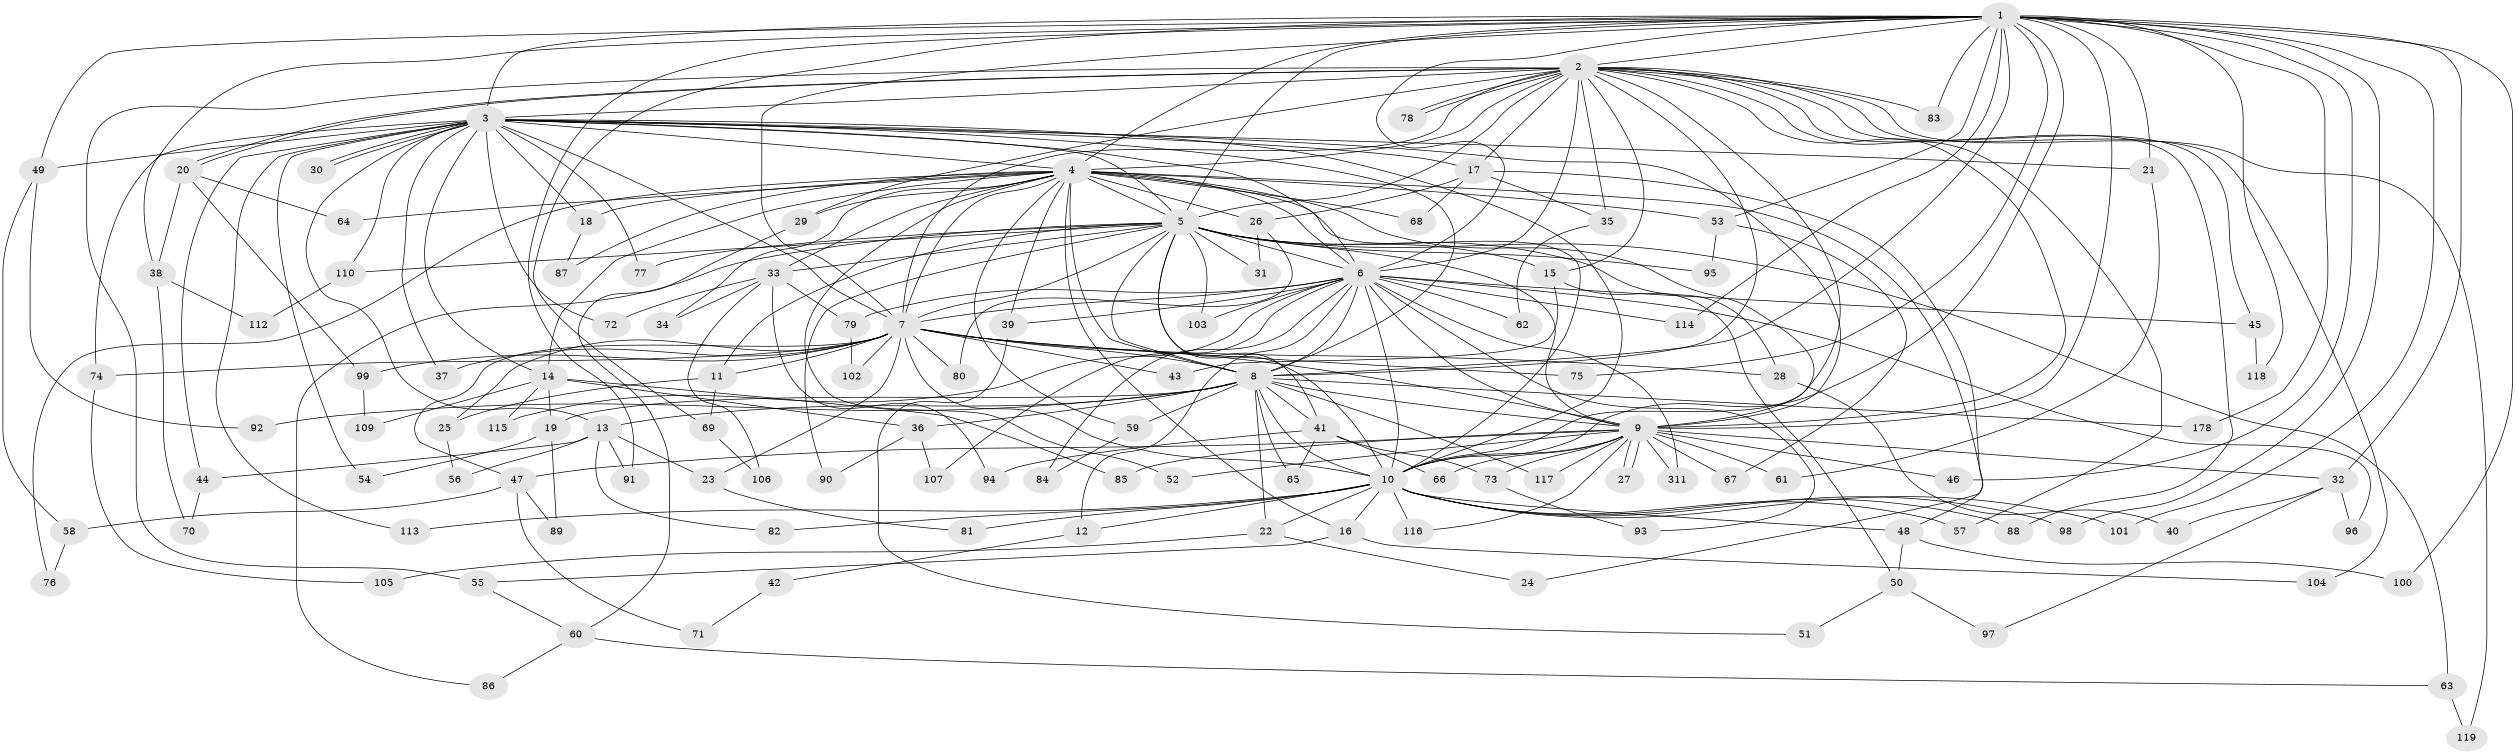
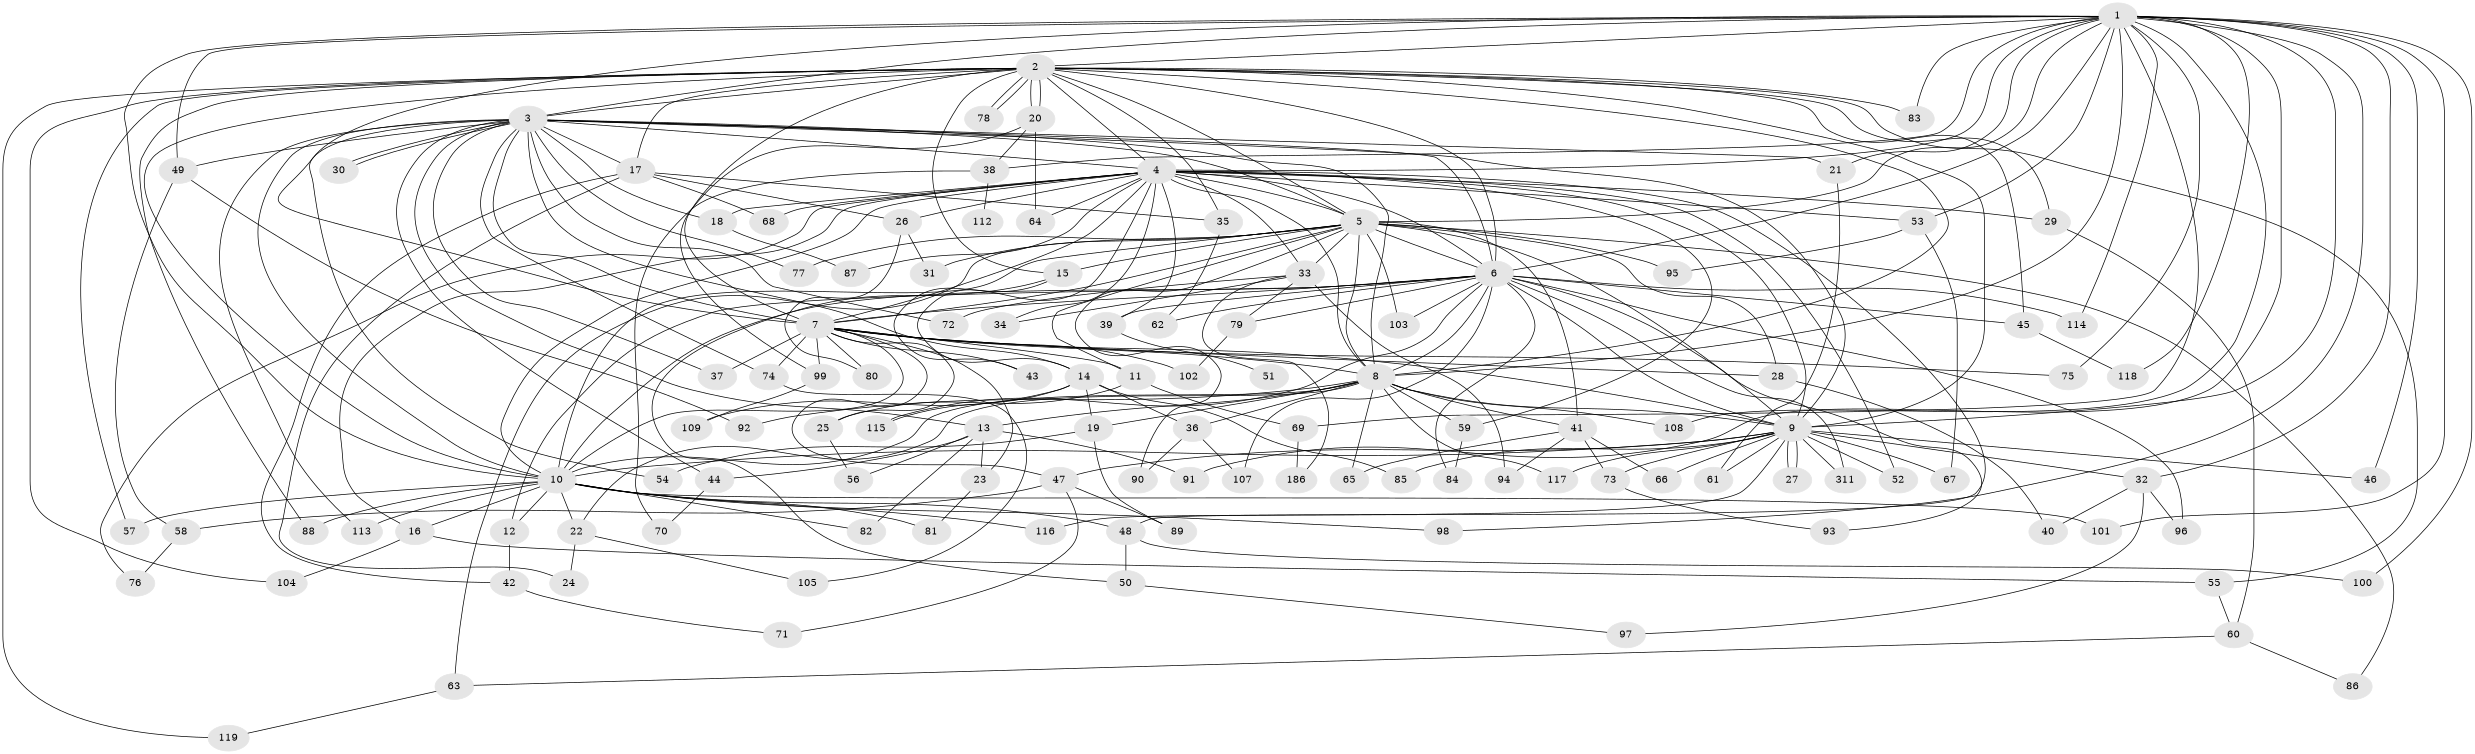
node "110": removed
edge "17" -- "42": added
node "178": label "178" -> "108"
node "106": label "106" -> "186"
edge "50" -- "51": removed
